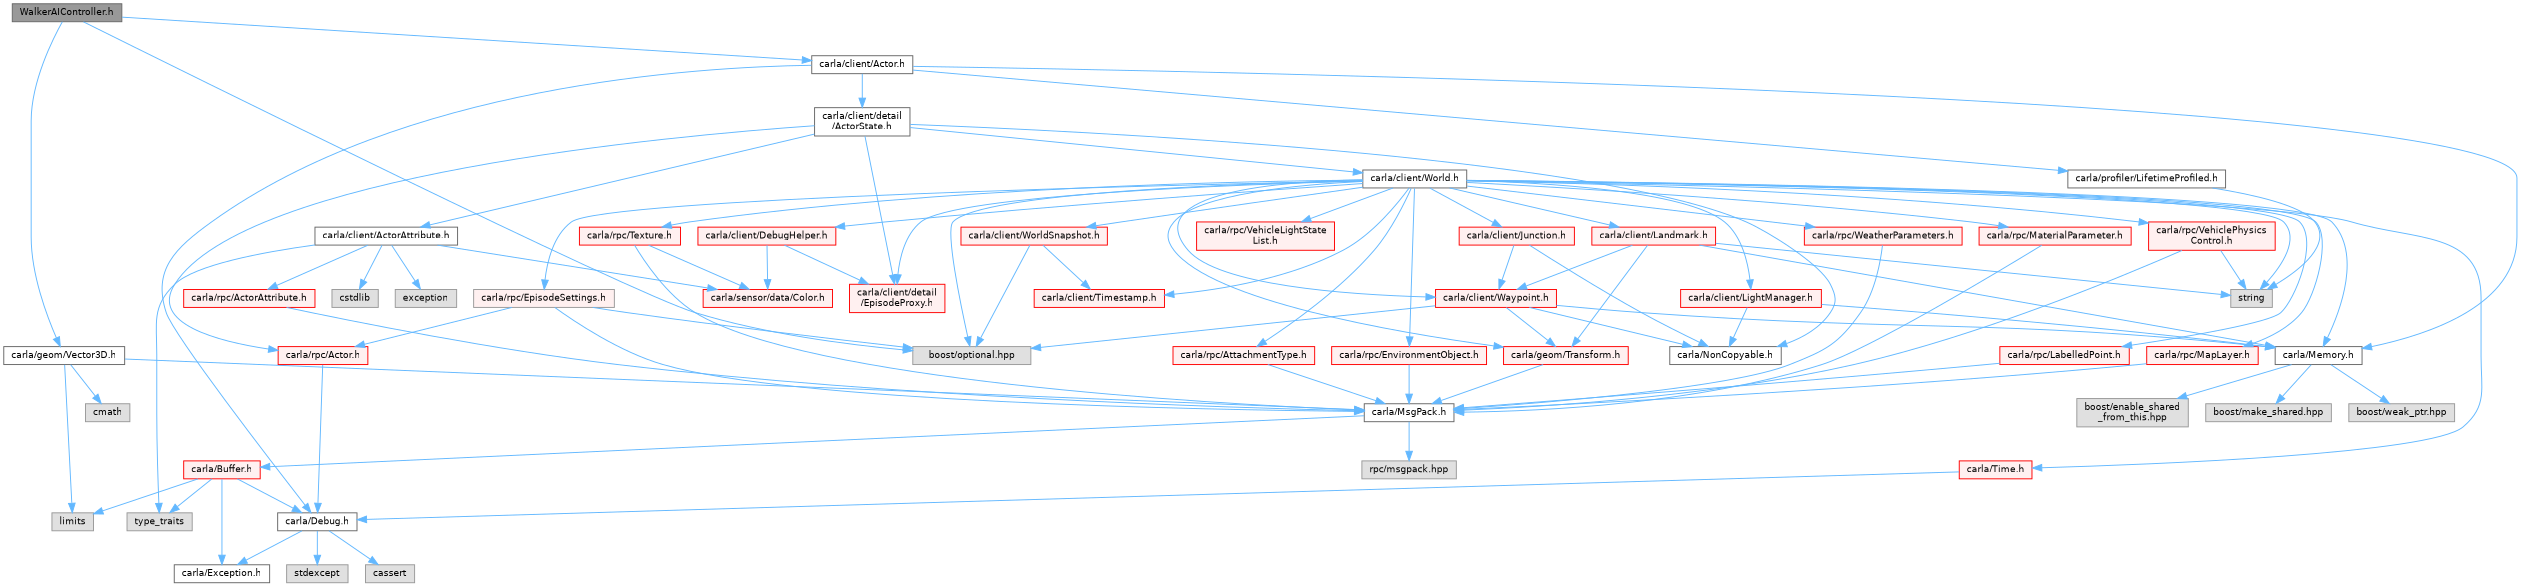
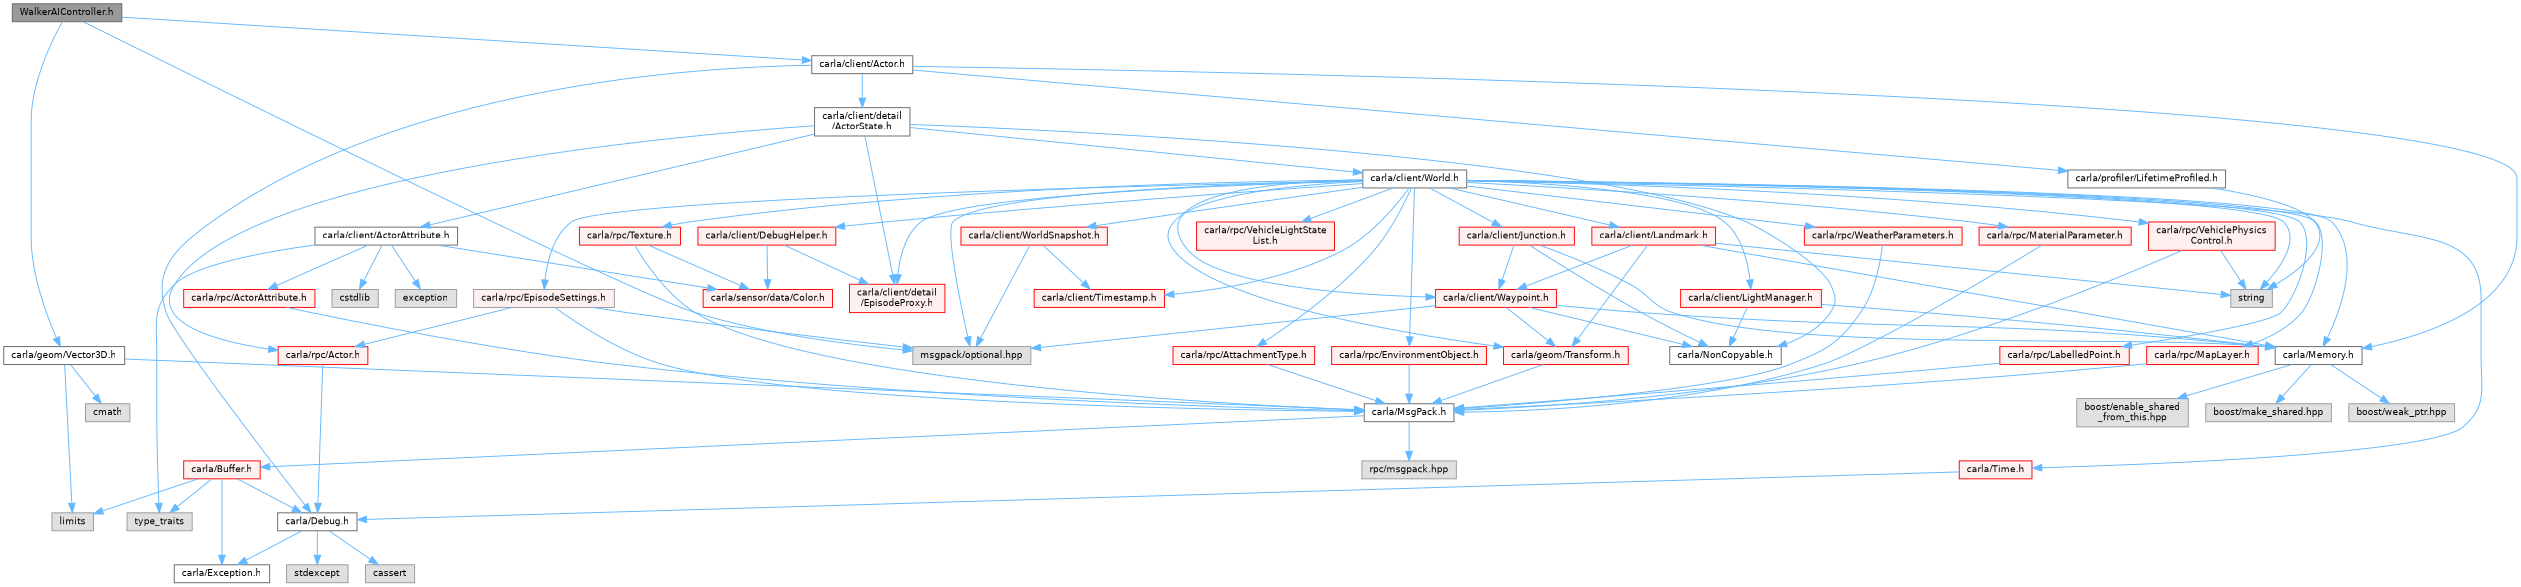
edge "carla/client/Junction.h" -> "carla/Memory.h": added
node "boost/optional.hpp": label "boost/optional.hpp" -> "msgpack/optional.hpp"
